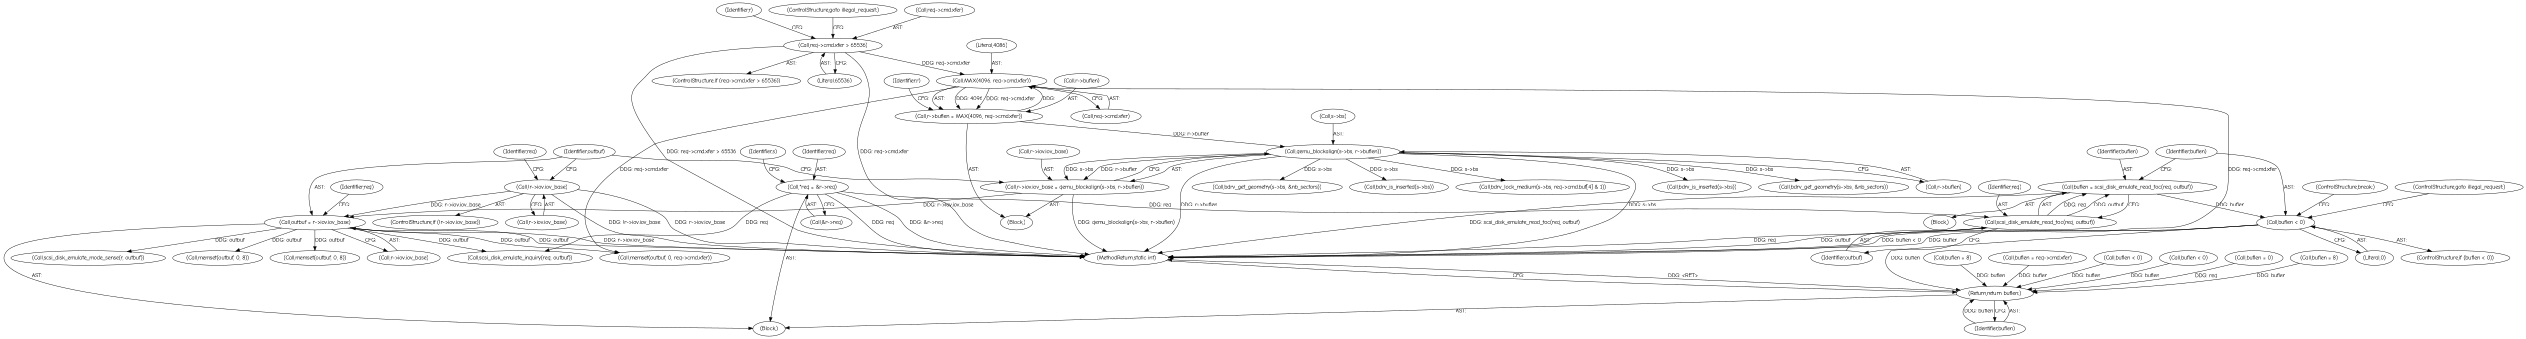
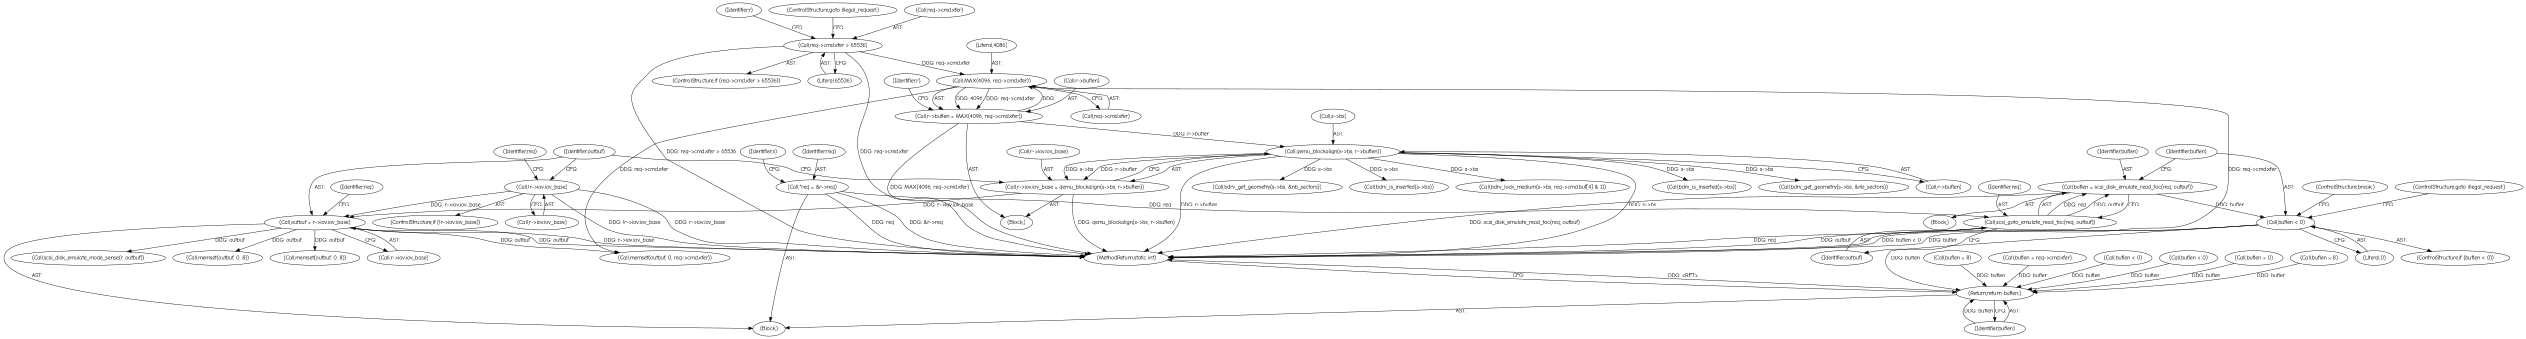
edge "(Call,r->buflen = MAX(4096, req->cmd.xfer))" -> "(MethodReturn,static int)": added, label "DDG: MAX(4096, req->cmd.xfer)"
node "(Call,&r->req)": removed
node "(Call,scsi_disk_emulate_read_toc(req, outbuf))": label "(Call,scsi_disk_emulate_read_toc(req, outbuf))" -> "(Call,scsi_goto_emulate_read_toc(req, outbuf))"
node "(Call,scsi_disk_emulate_inquiry(req, outbuf))": removed
edge "(Call,buflen = 0)" -> "(Return,return buflen;)": label "DDG: req" -> "DDG: buflen"
